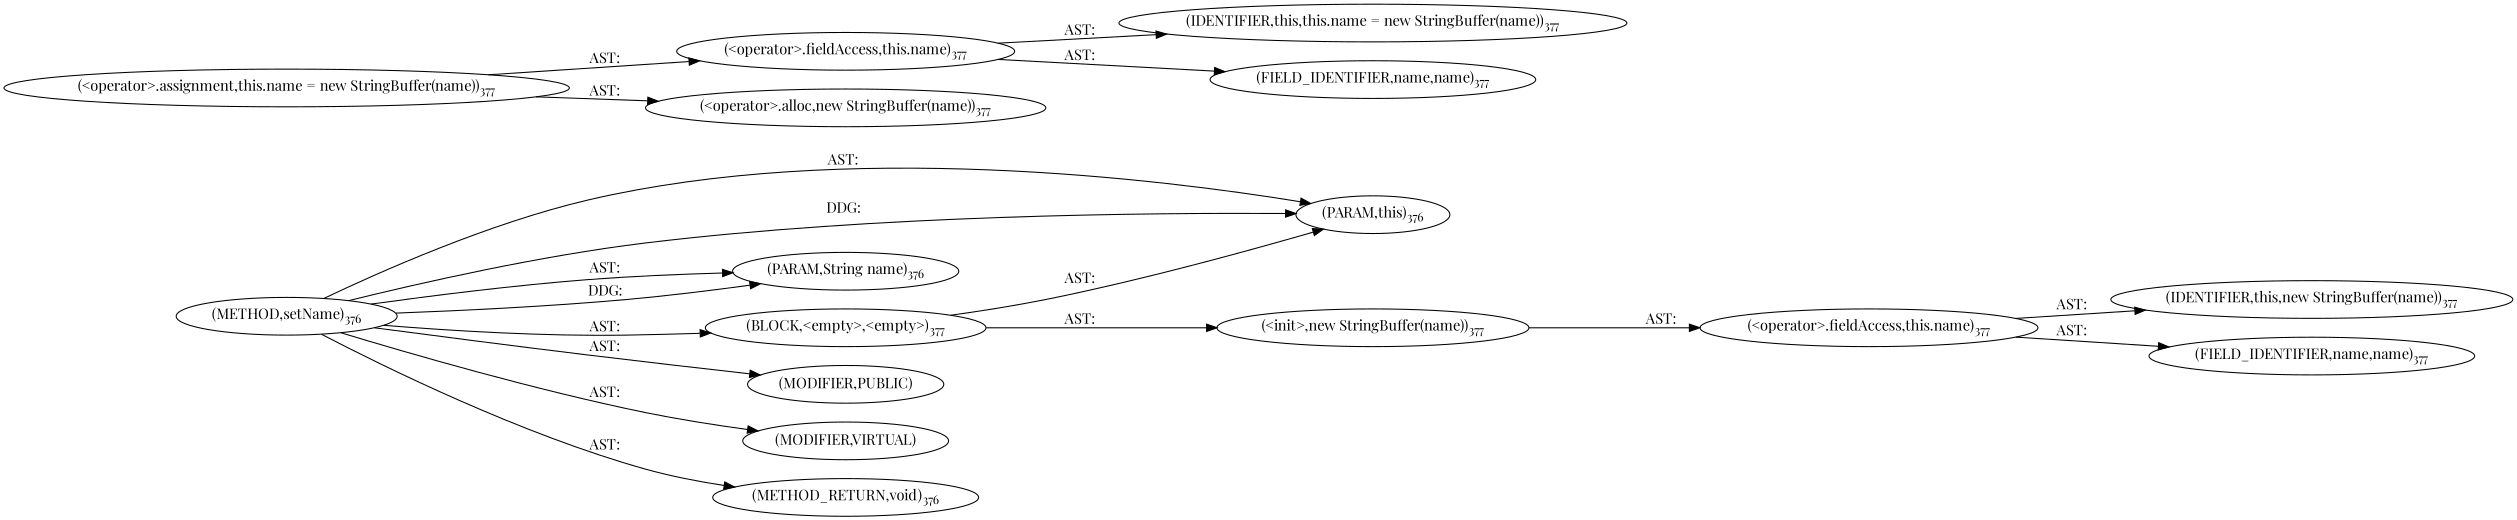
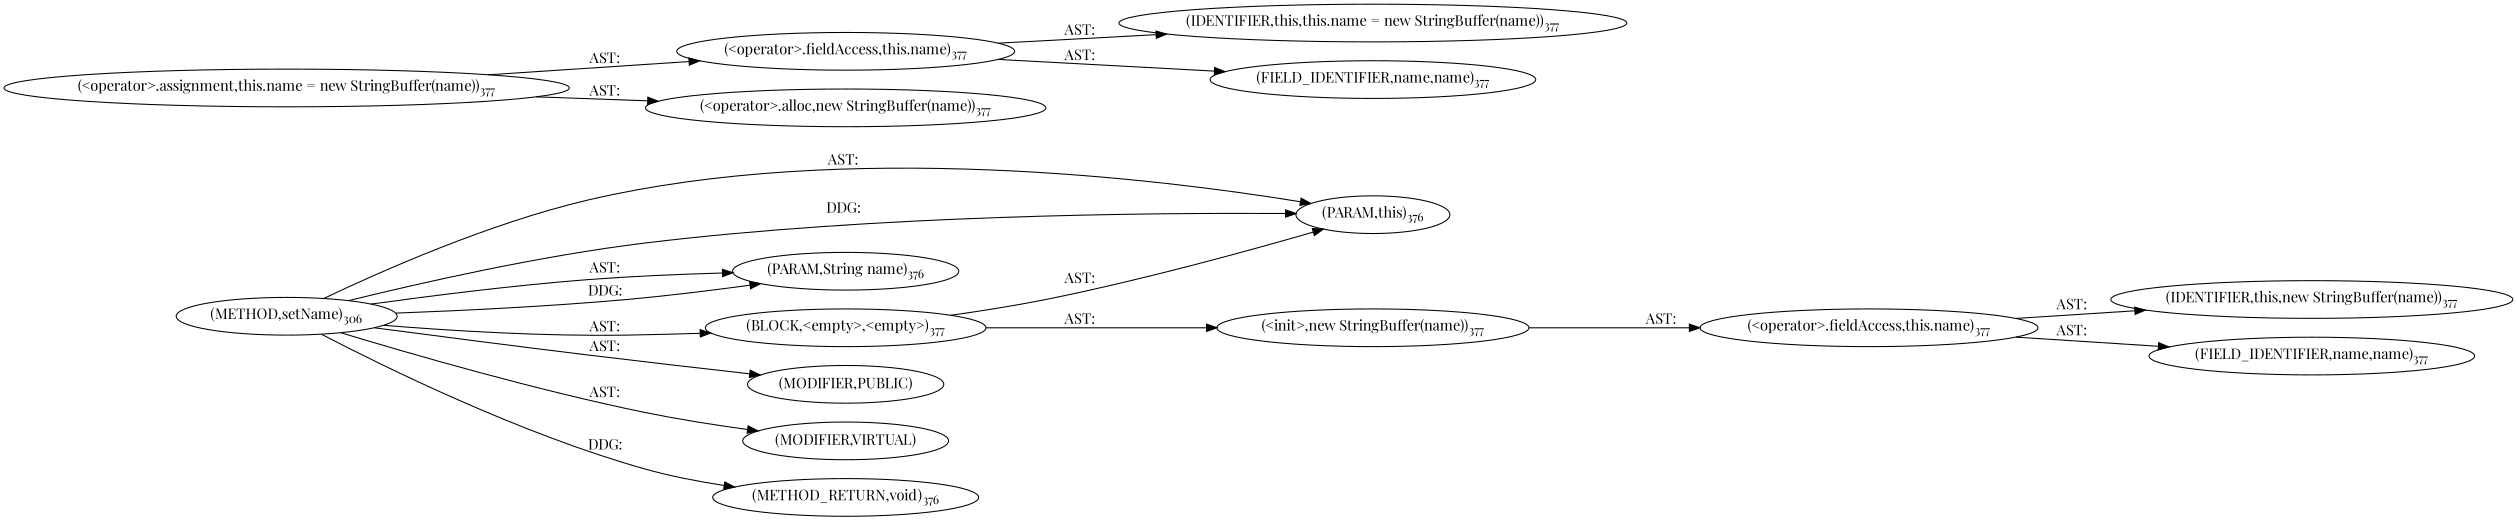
node "(METHOD,setName)": text "376" -> "306"
edge "(METHOD,setName)" -> "(METHOD_RETURN,void)": label "AST: " -> "DDG: "
